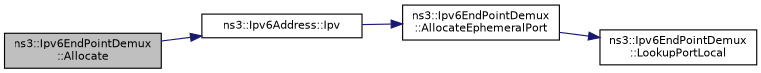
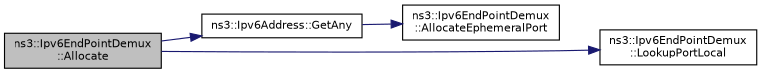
node "ns3::Ipv6Address::Ipv": label "ns3::Ipv6Address::Ipv" -> "ns3::Ipv6Address::GetAny"
edge "ns3::Ipv6EndPointDemux ::AllocateEphemeralPort" -> "ns3::Ipv6EndPointDemux ::LookupPortLocal": now "ns3::Ipv6EndPointDemux ::Allocate" -> "ns3::Ipv6EndPointDemux ::LookupPortLocal"
